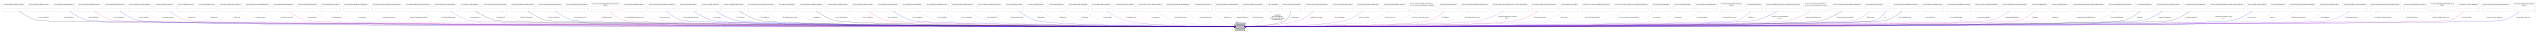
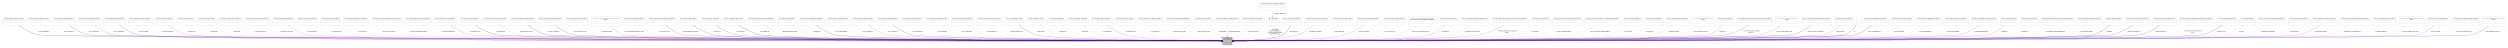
node "PFNGLCOPYTEXTURESUBIMAGE1": text "PFNGLMULTIDRAWELEMENTSPROC" -> "DPROC"
edge "PFNGLGETINTERNALFORMATIVPROC" -> "GL3WProcs": now "PFNGLGETINTERNALFORMATIVPROC" -> "void *APIENTRYP"
